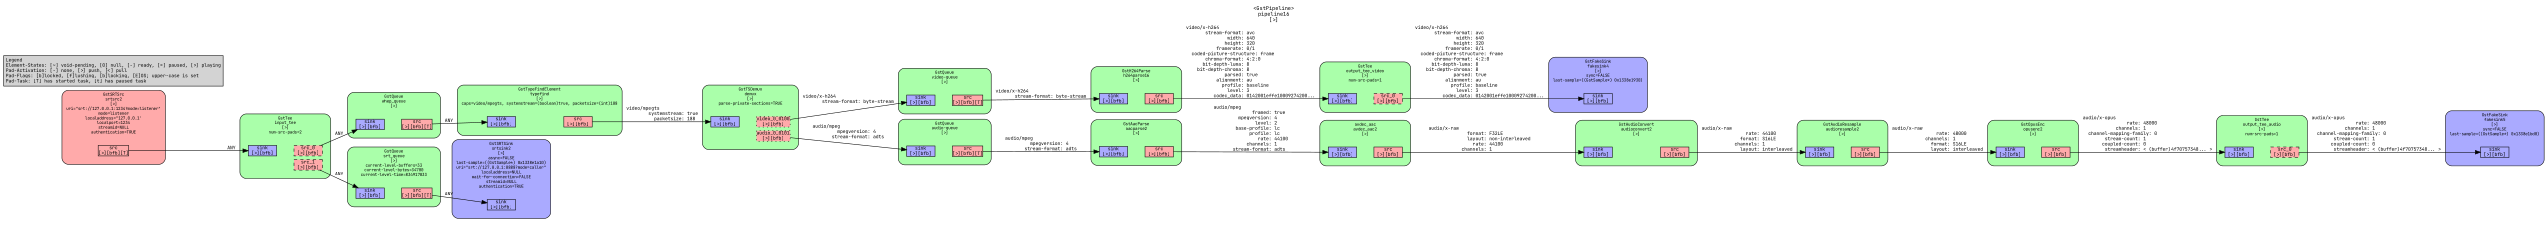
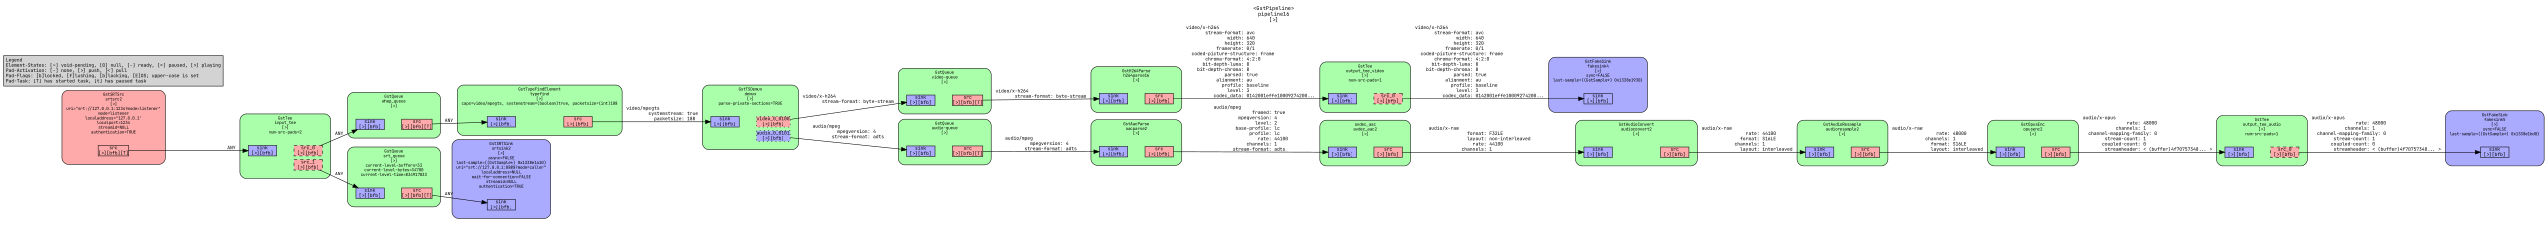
node "audio_0_0101 [>][bfb]": fillcolor #ffaaaa -> #aaaaff
